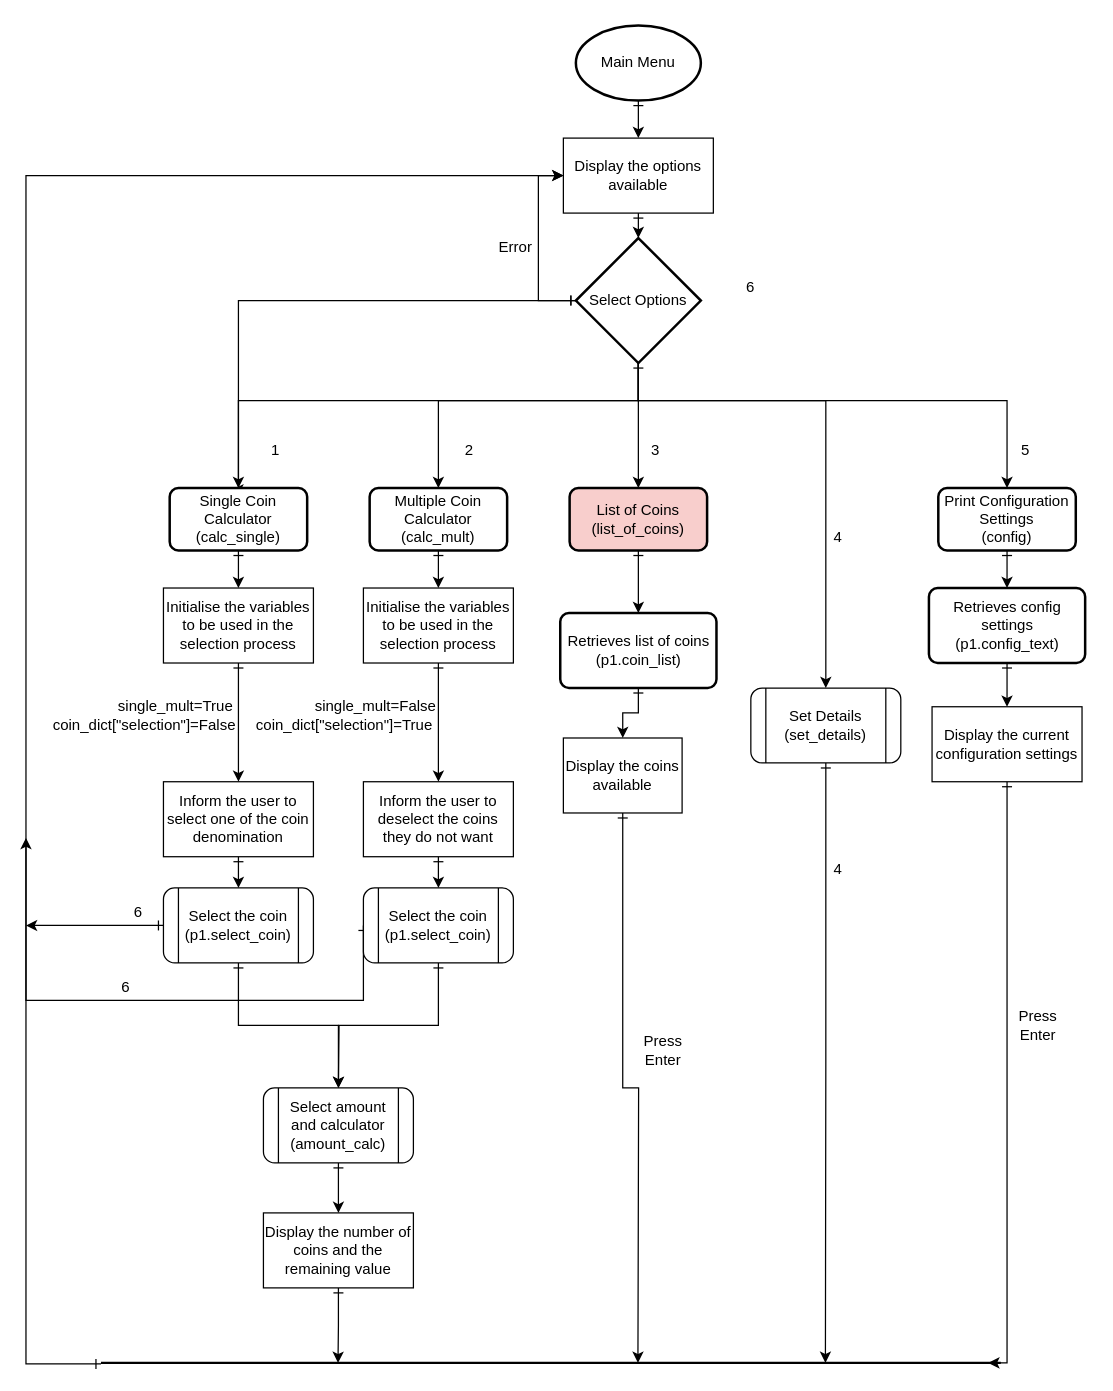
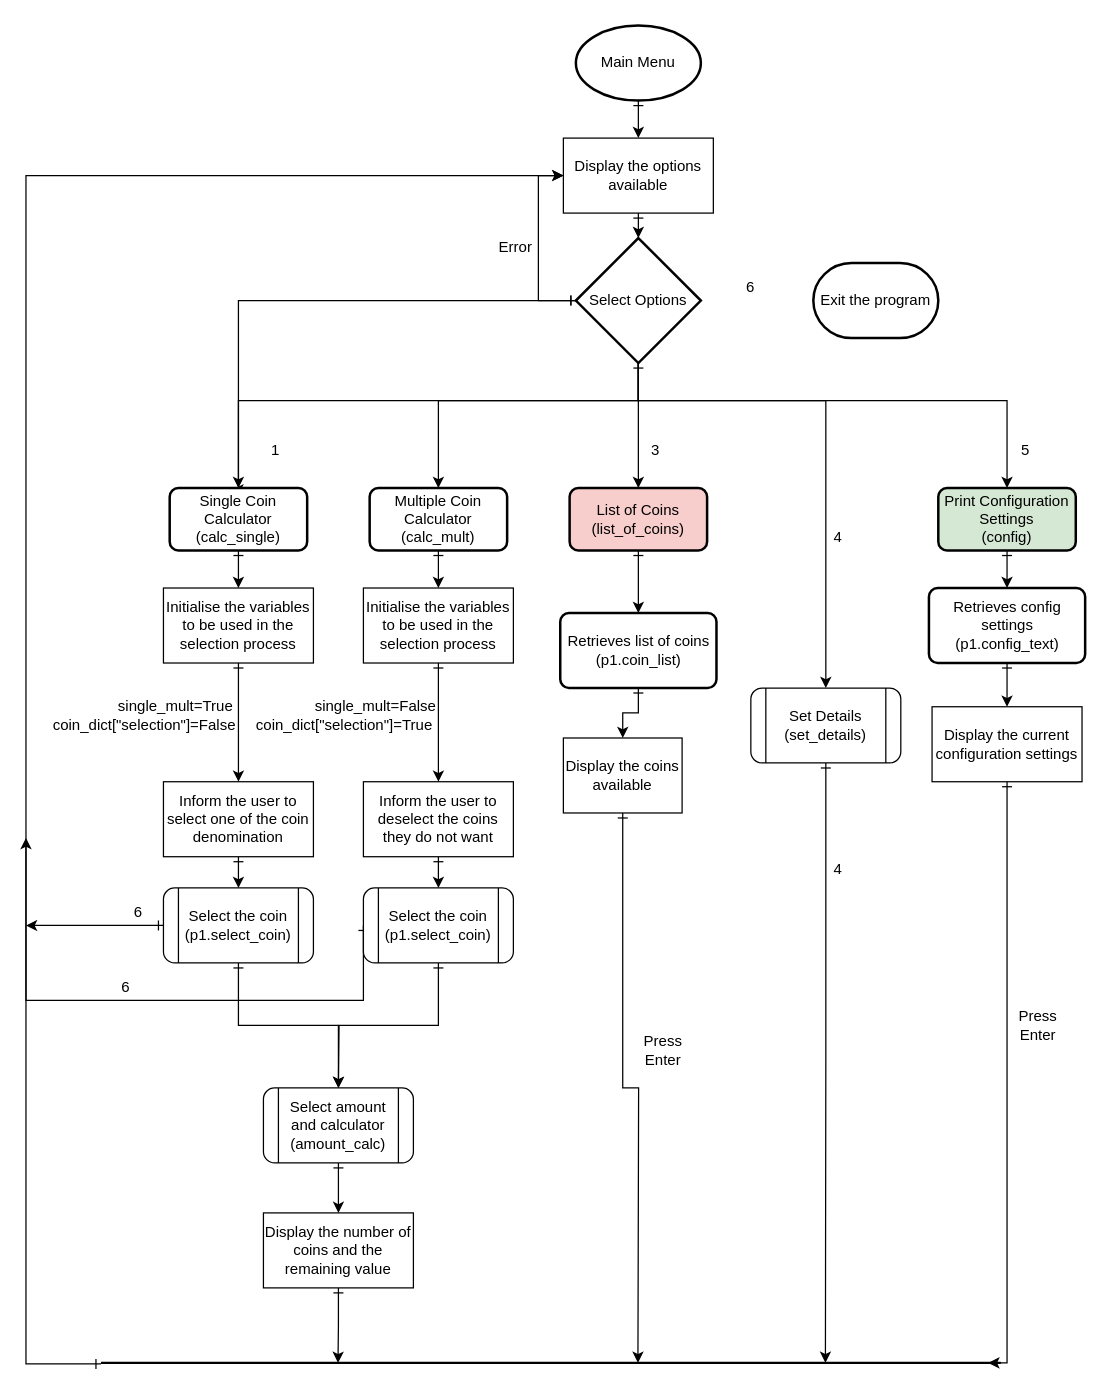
node "Exit the program": added
node "2": removed
node "Print Configuration Settings (config)": fillcolor #ffffff -> #d5e8d4
